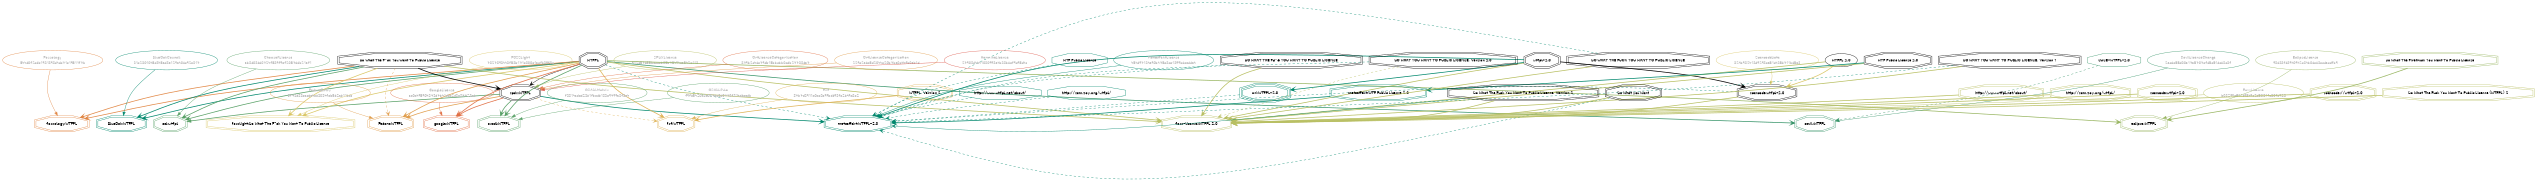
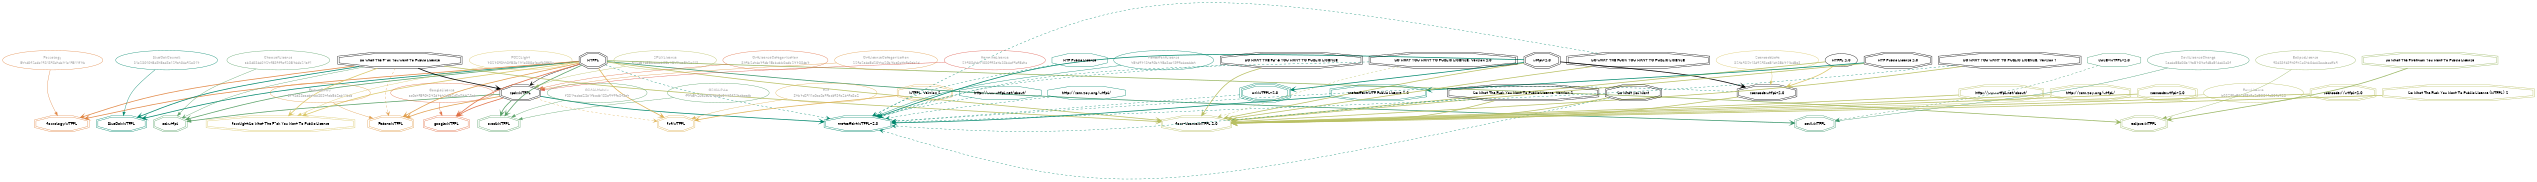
edge "Do What The F*ck You Want To Public License" -> "cal:wtfpl": style bold -> solid
edge "Do What The Fuck You Want To Public License, Version 2" -> "metaeffekt:WTFPL-2.0": style solid -> dashed
